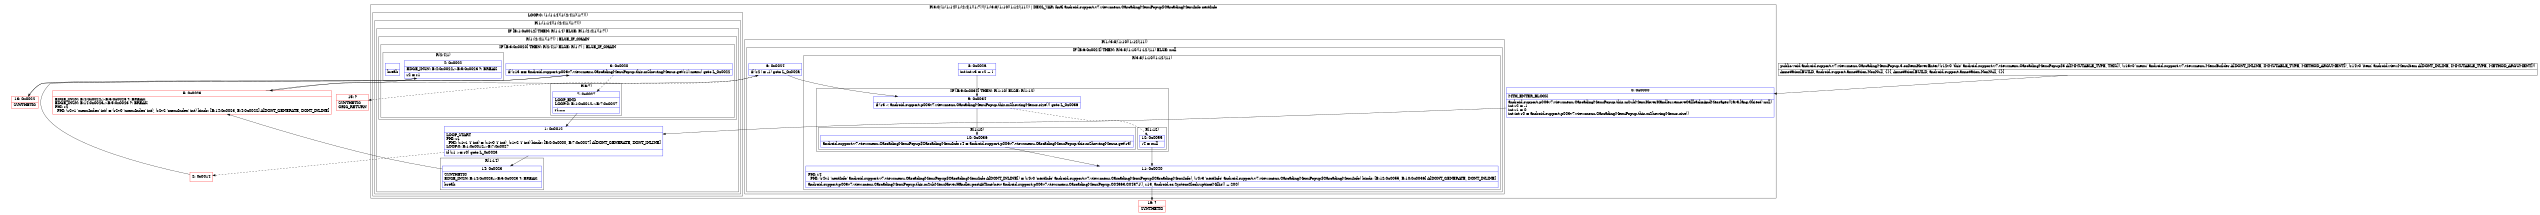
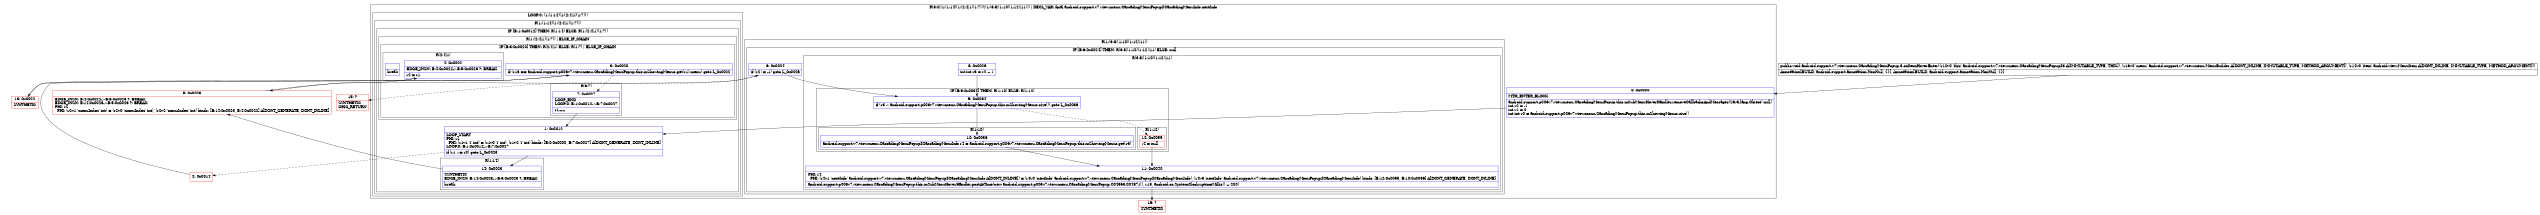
node "12: 0x0055": color blue -> red
